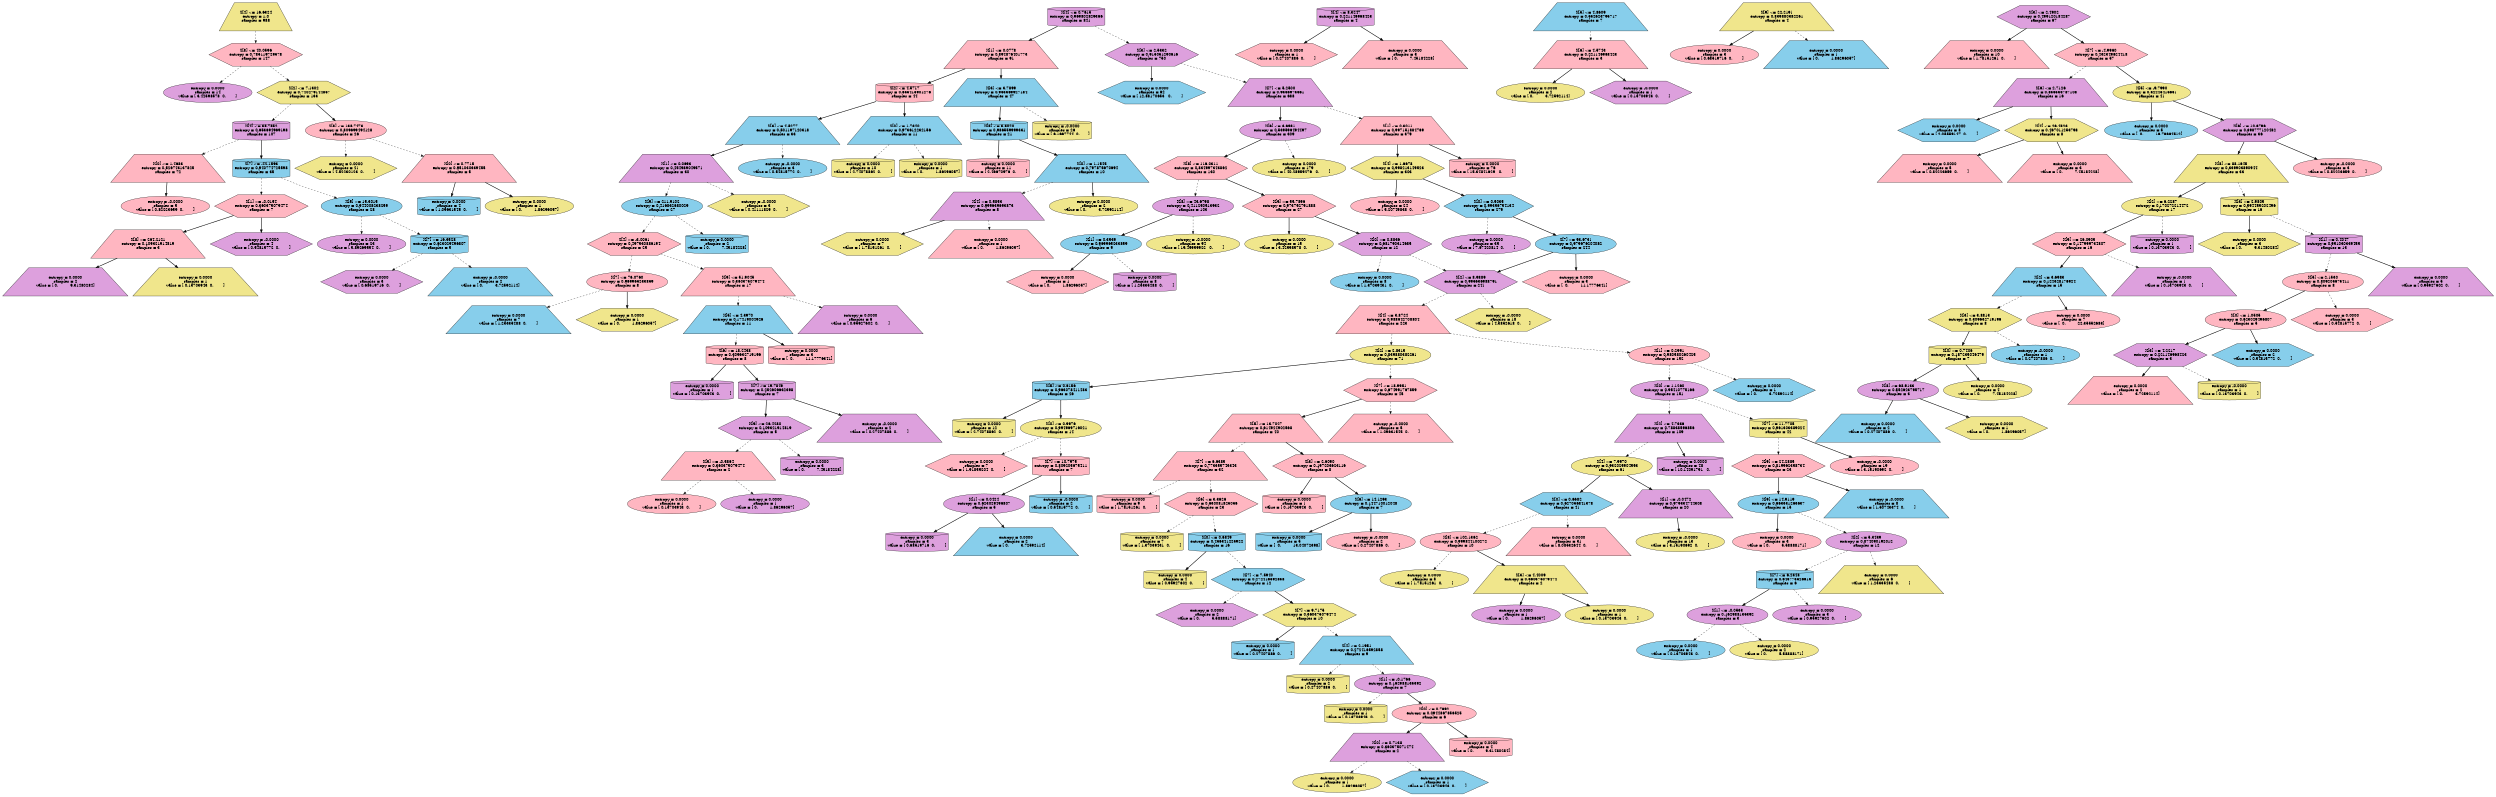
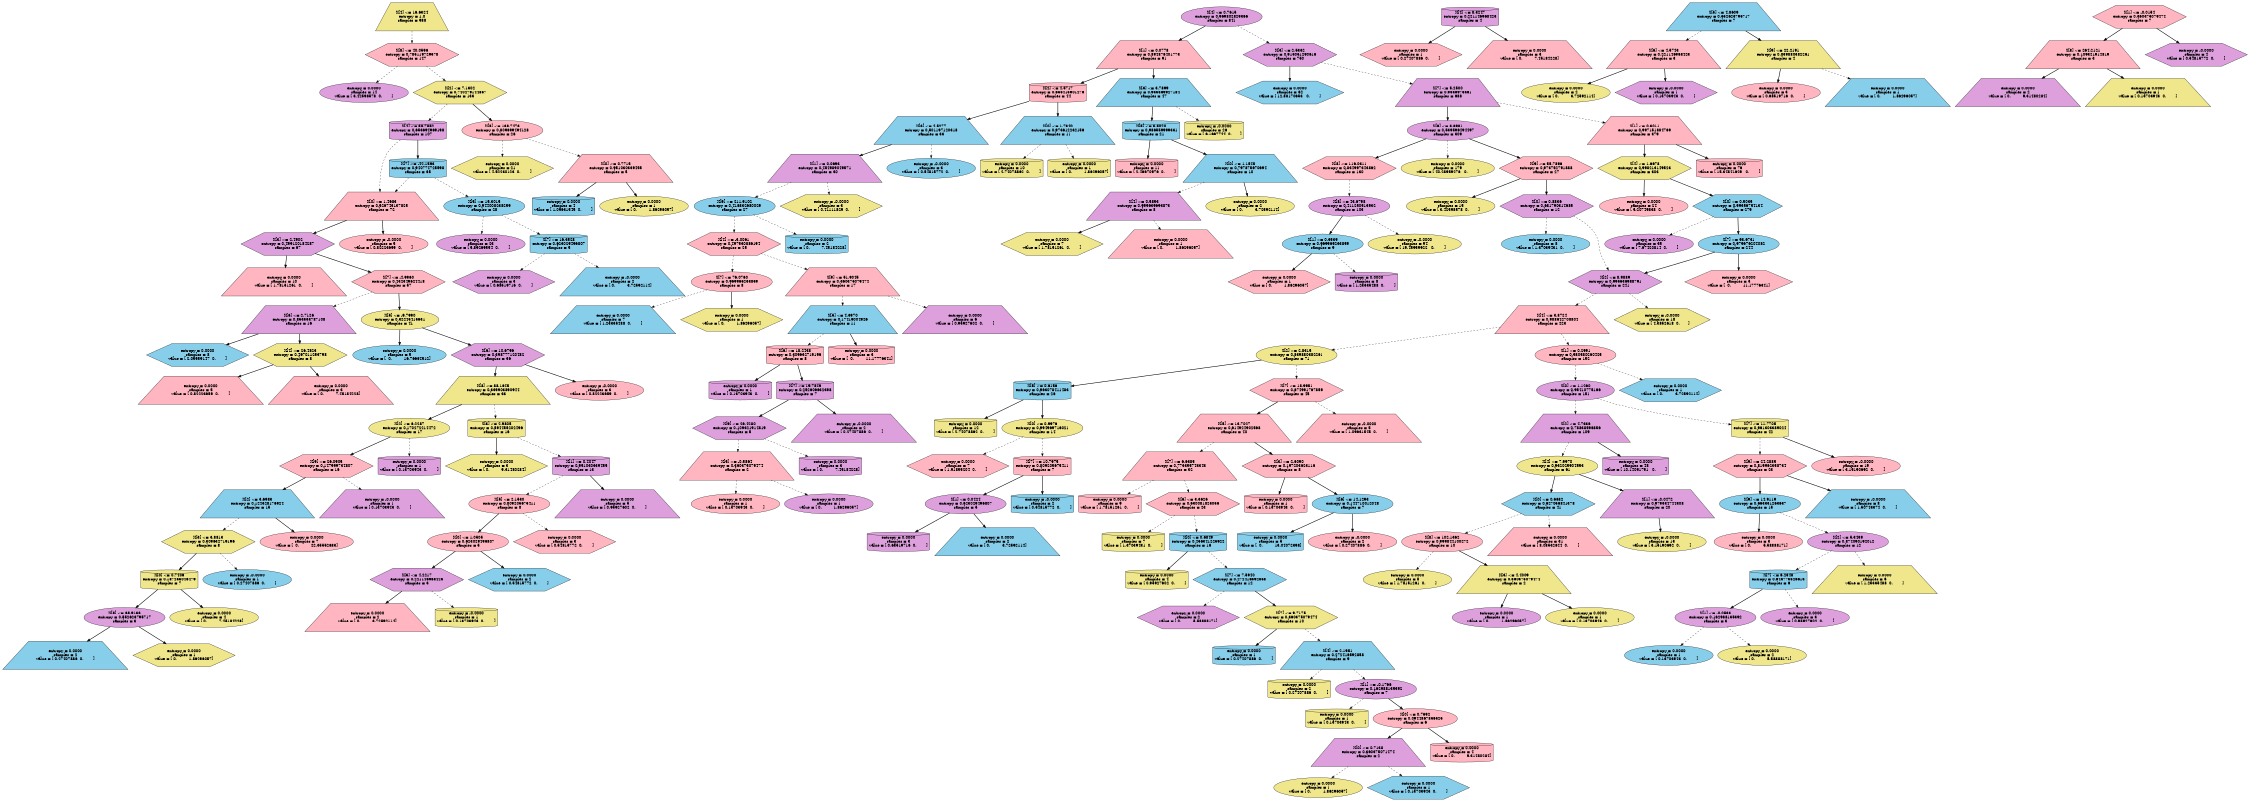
node "X[4] <= 0.7615 entropy = 0.969802829366 samples = 841": shape cylinder -> ellipse
edge "X[5] <= 4.8609 entropy = 0.552623795717 samples = 7" -> "X[9] <= 22.2191 entropy = 0.839880382261 samples = 4": added
edge "X[7] <= -42.1593 entropy = 0.940774725598 samples = 35" -> "X[1] <= -0.0154 entropy = 0.360375079474 samples = 7": now "X[7] <= -42.1593 entropy = 0.940774725598 samples = 35" -> "X[0] <= 1.4683 entropy = 0.526743137825 samples = 72"
edge "X[8] <= 116.0311 entropy = 0.834997343862 samples = 130" -> "X[9] <= 55.7896 entropy = 0.973752791888 samples = 27": now "X[6] <= 3.6981 entropy = 0.539596494497 samples = 309" -> "X[9] <= 55.7896 entropy = 0.973752791888 samples = 27"
edge "X[0] <= 1.4683 entropy = 0.526743137825 samples = 72" -> "X[3] <= 2.4902 entropy = 0.499120184287 samples = 67": added
